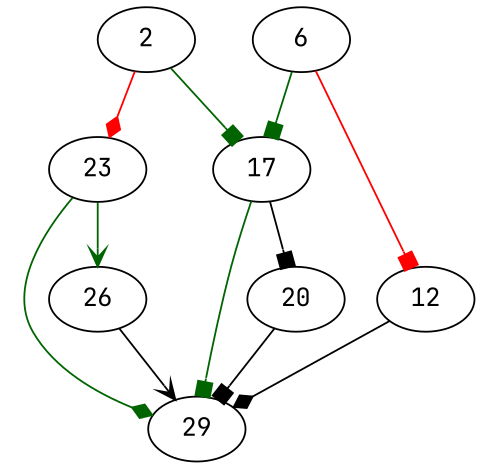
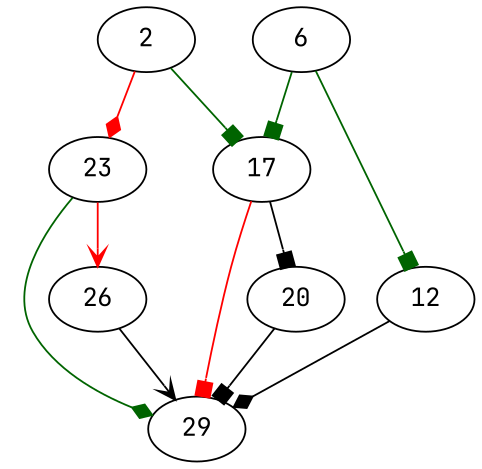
edge "6" -> "12": color red -> darkgreen
edge "23" -> "26": color darkgreen -> red
edge "17" -> "29": color darkgreen -> red
